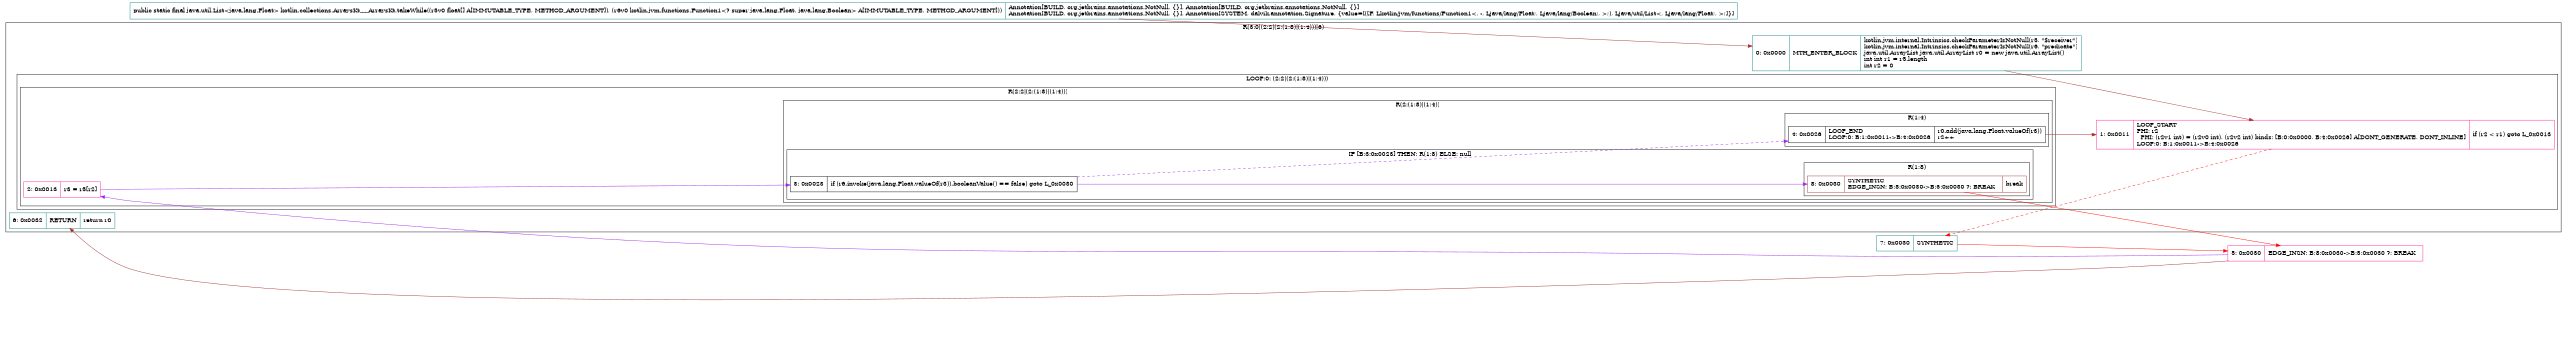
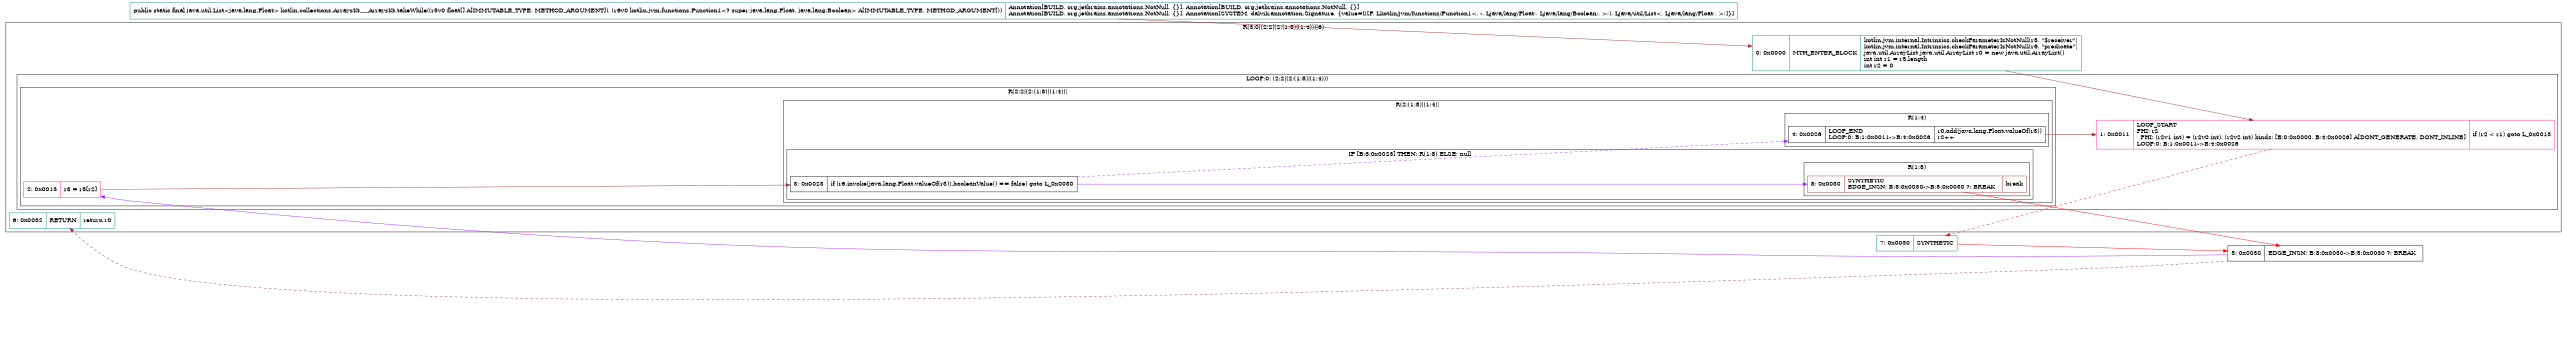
edge "2: 0x0013" -> "3: 0x0023": color purple -> brown
node "5: 0x0030": color deeppink -> black
edge "5: 0x0030" -> "6: 0x0032": style solid -> dashed
